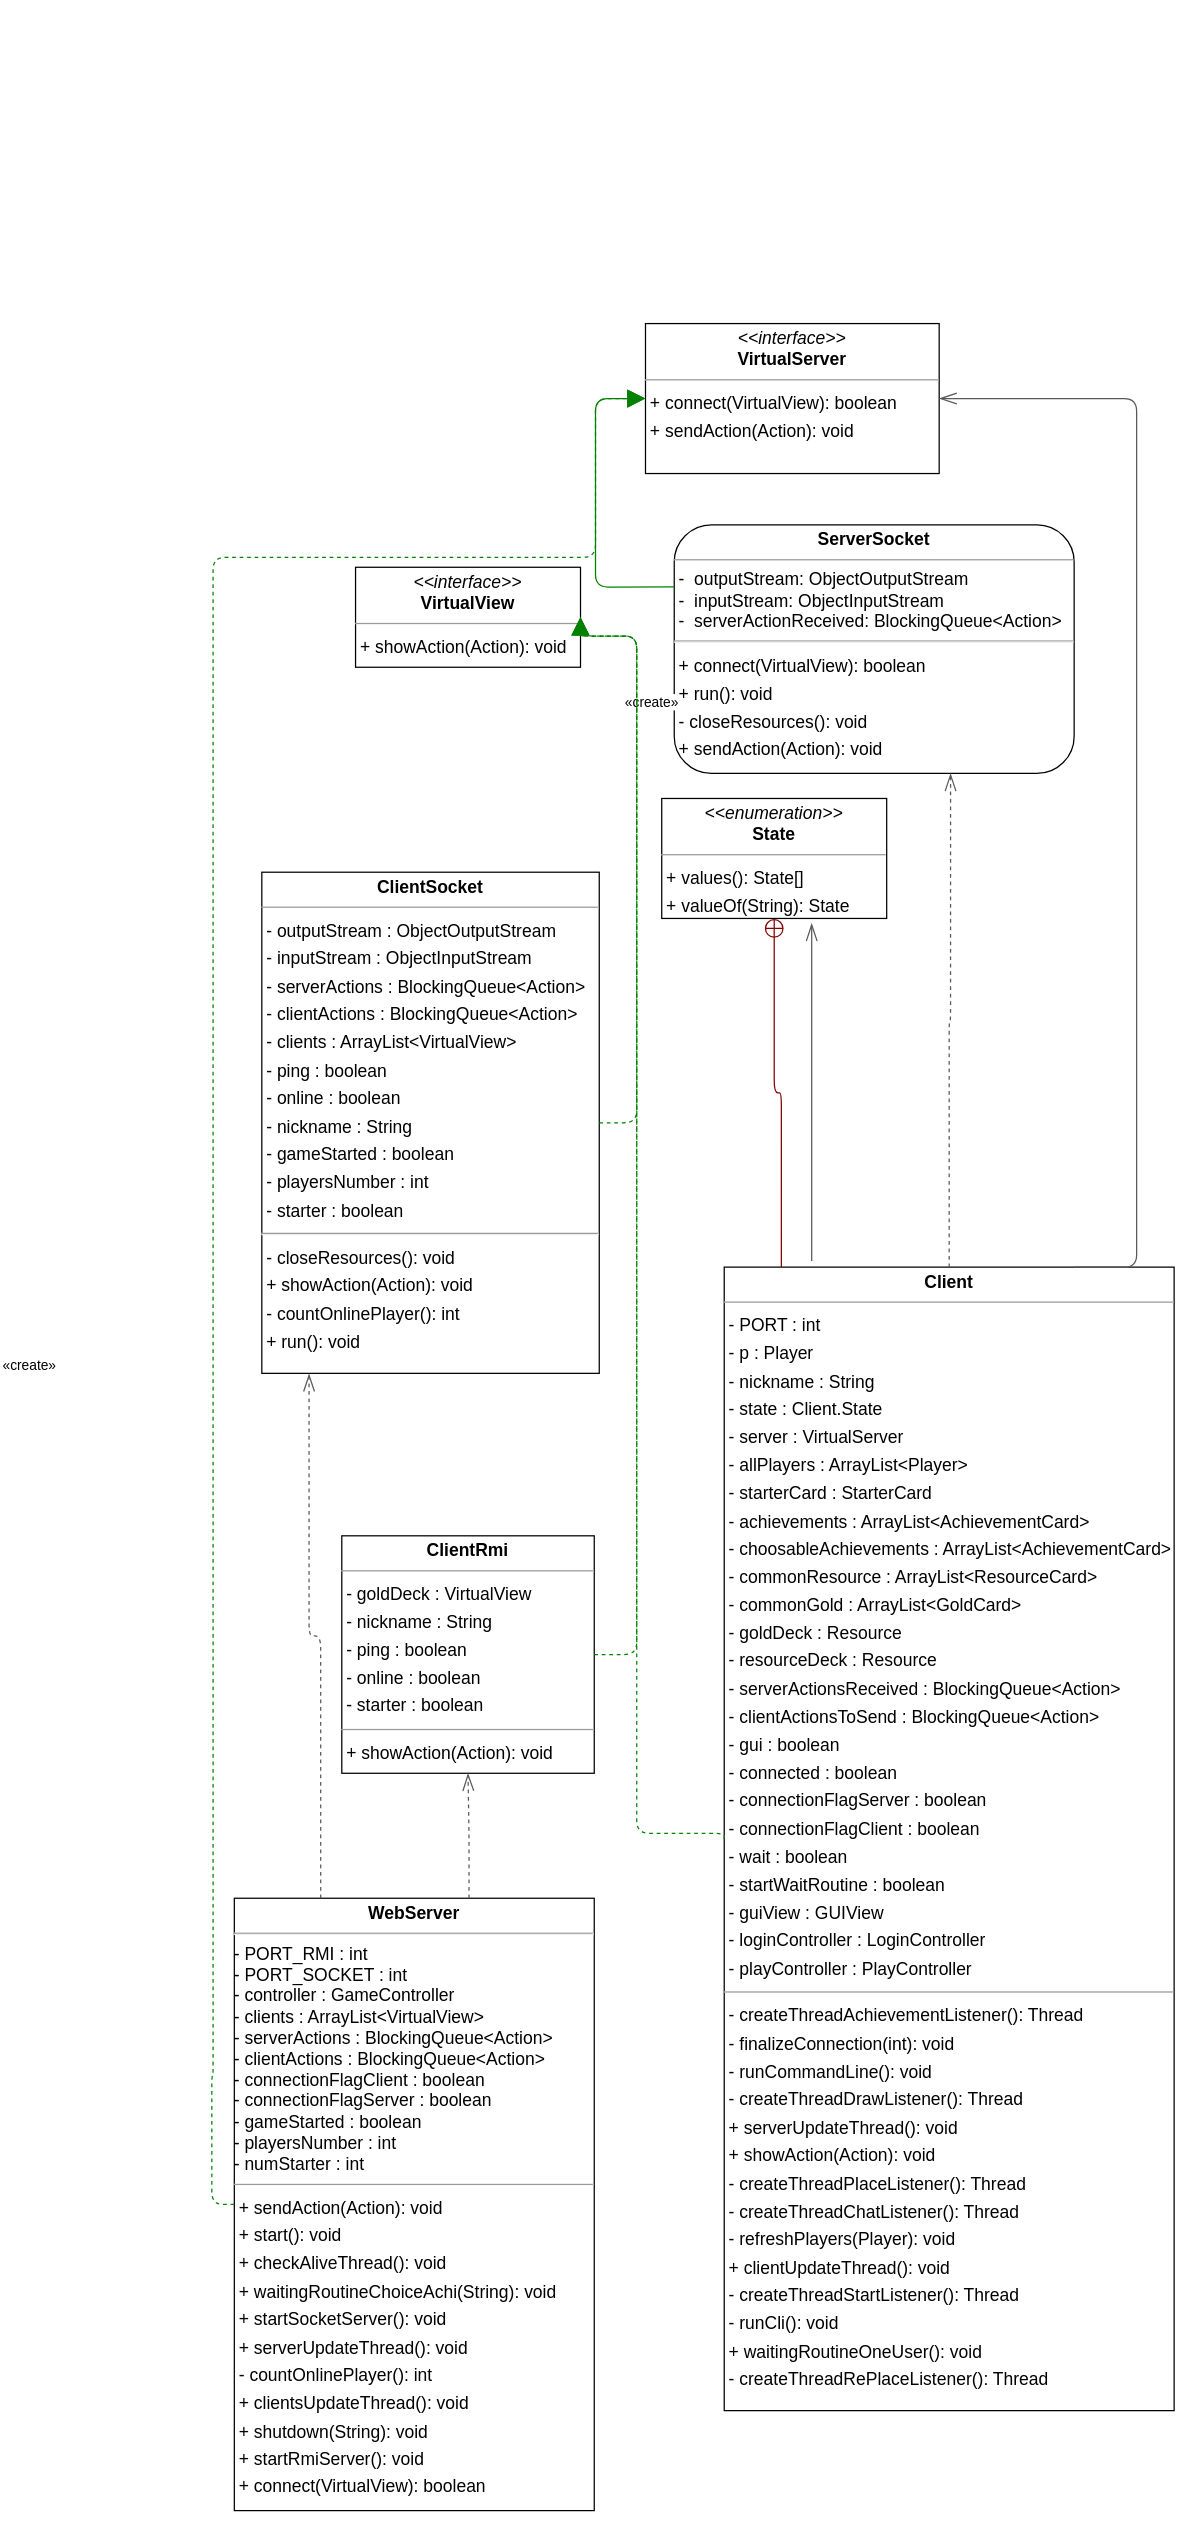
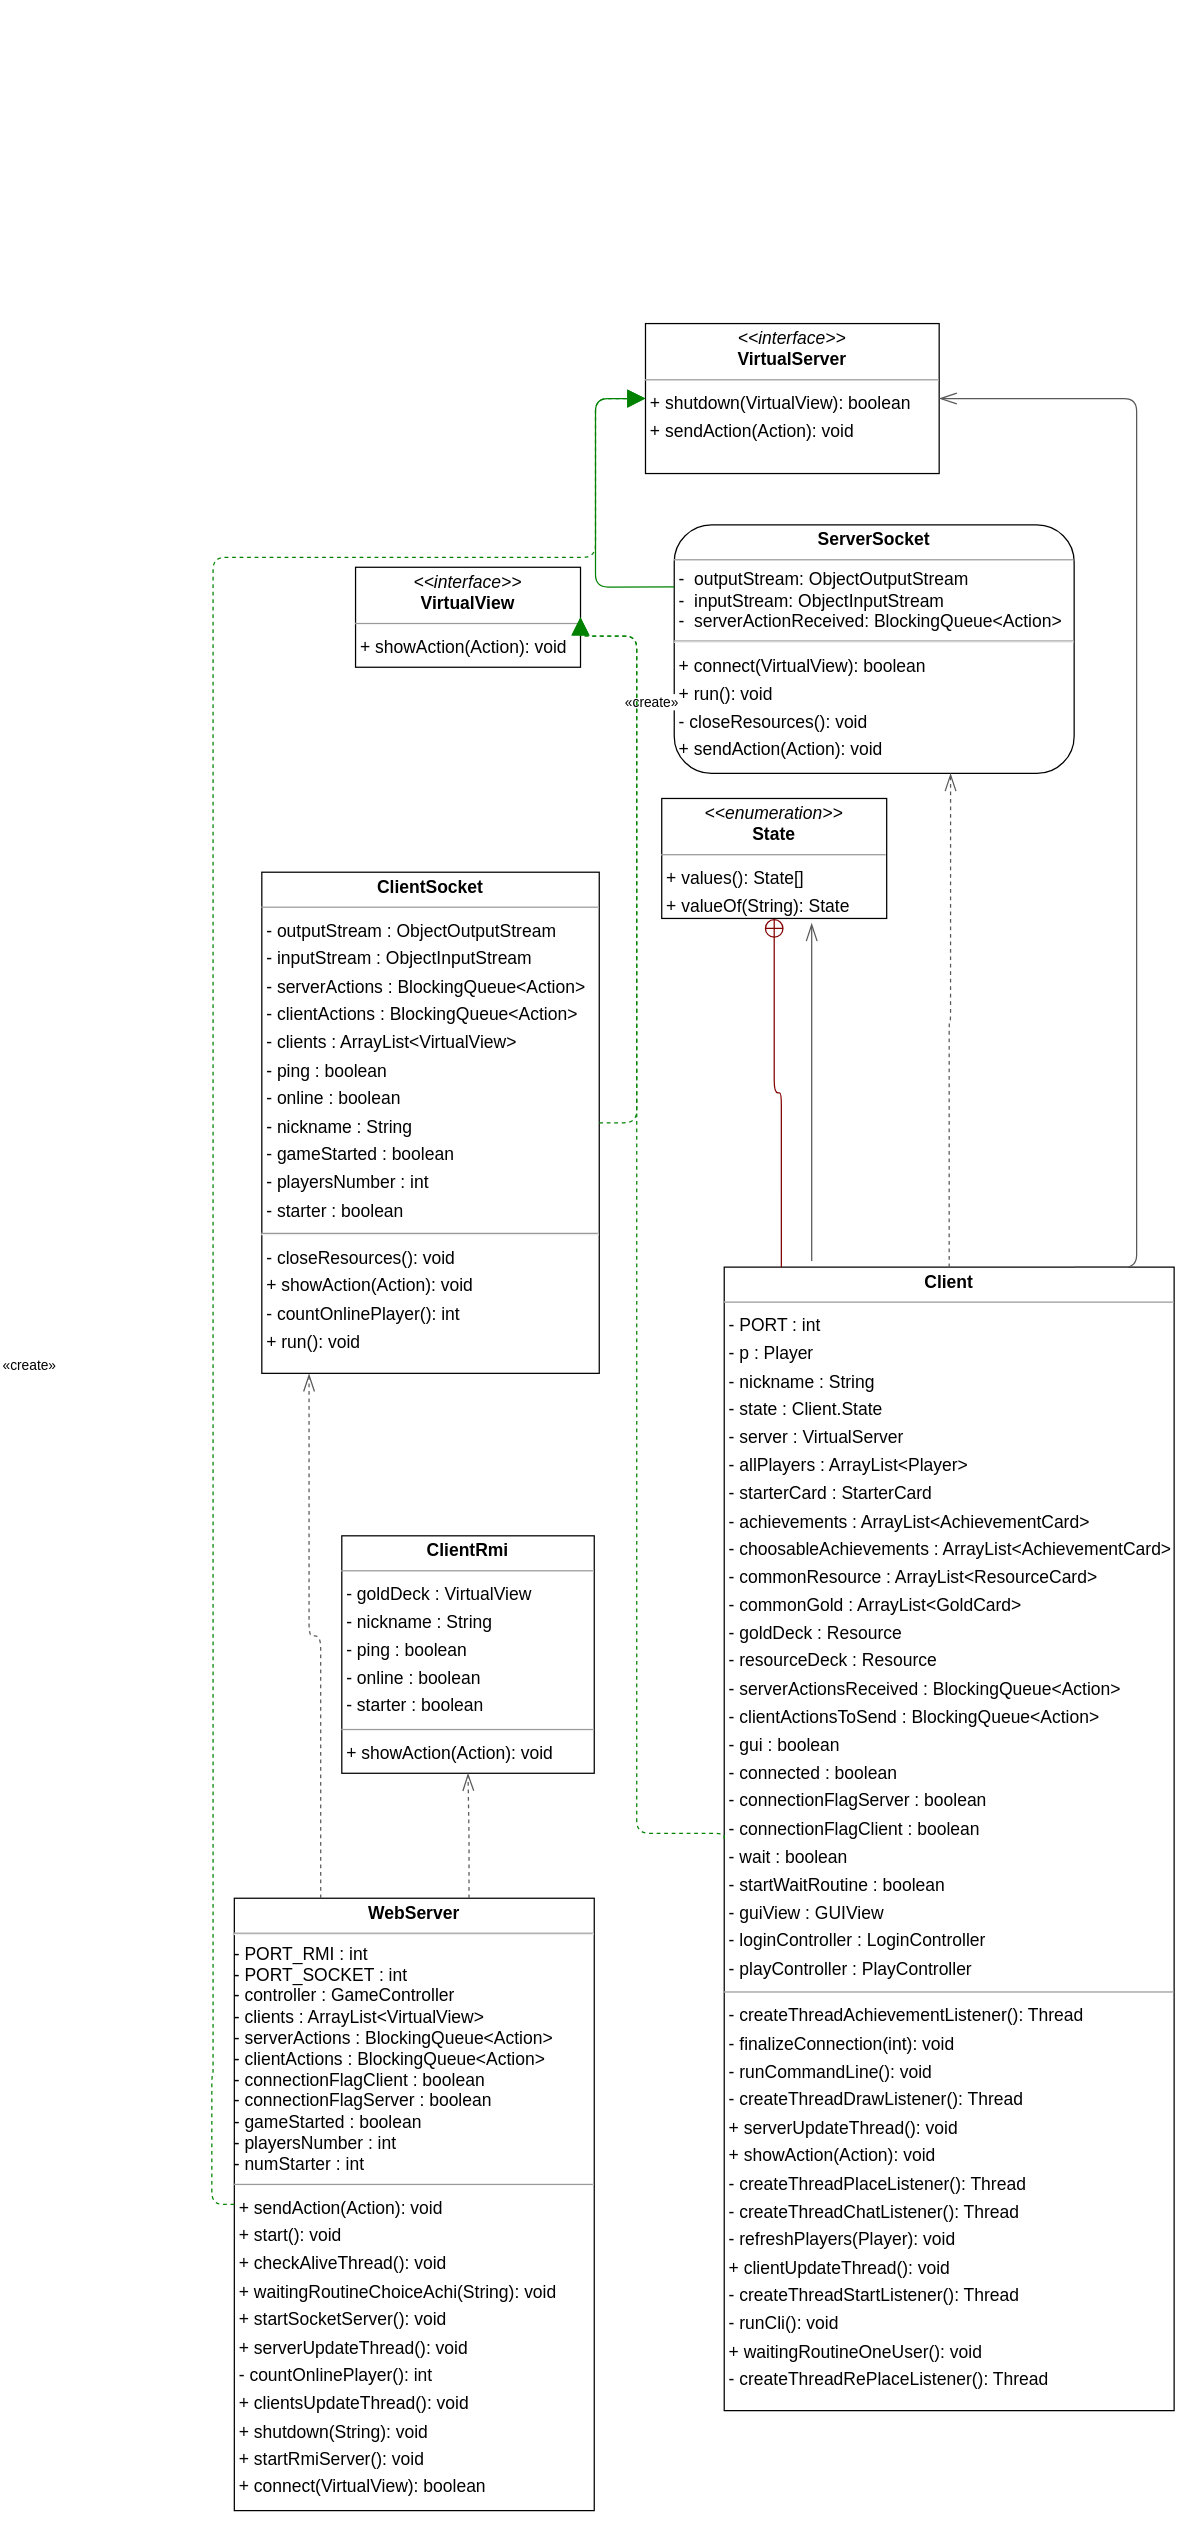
node "<<interface>> VirtualServer + connect(VirtualView): boolean + sendAction(Action): void": label "<<interface>> VirtualServer + connect(VirtualView): boolean + sendAction(Action): void" -> "<<interface>> VirtualServer + shutdown(VirtualView): boolean + sendAction(Action): void"
edge "ClientRmi - goldDeck : VirtualView - nickname : String - ping : boolean - online : boolean - starter : boolean + showAction(Action): void" -> "<<interface>> VirtualView + showAction(Action): void": removed
